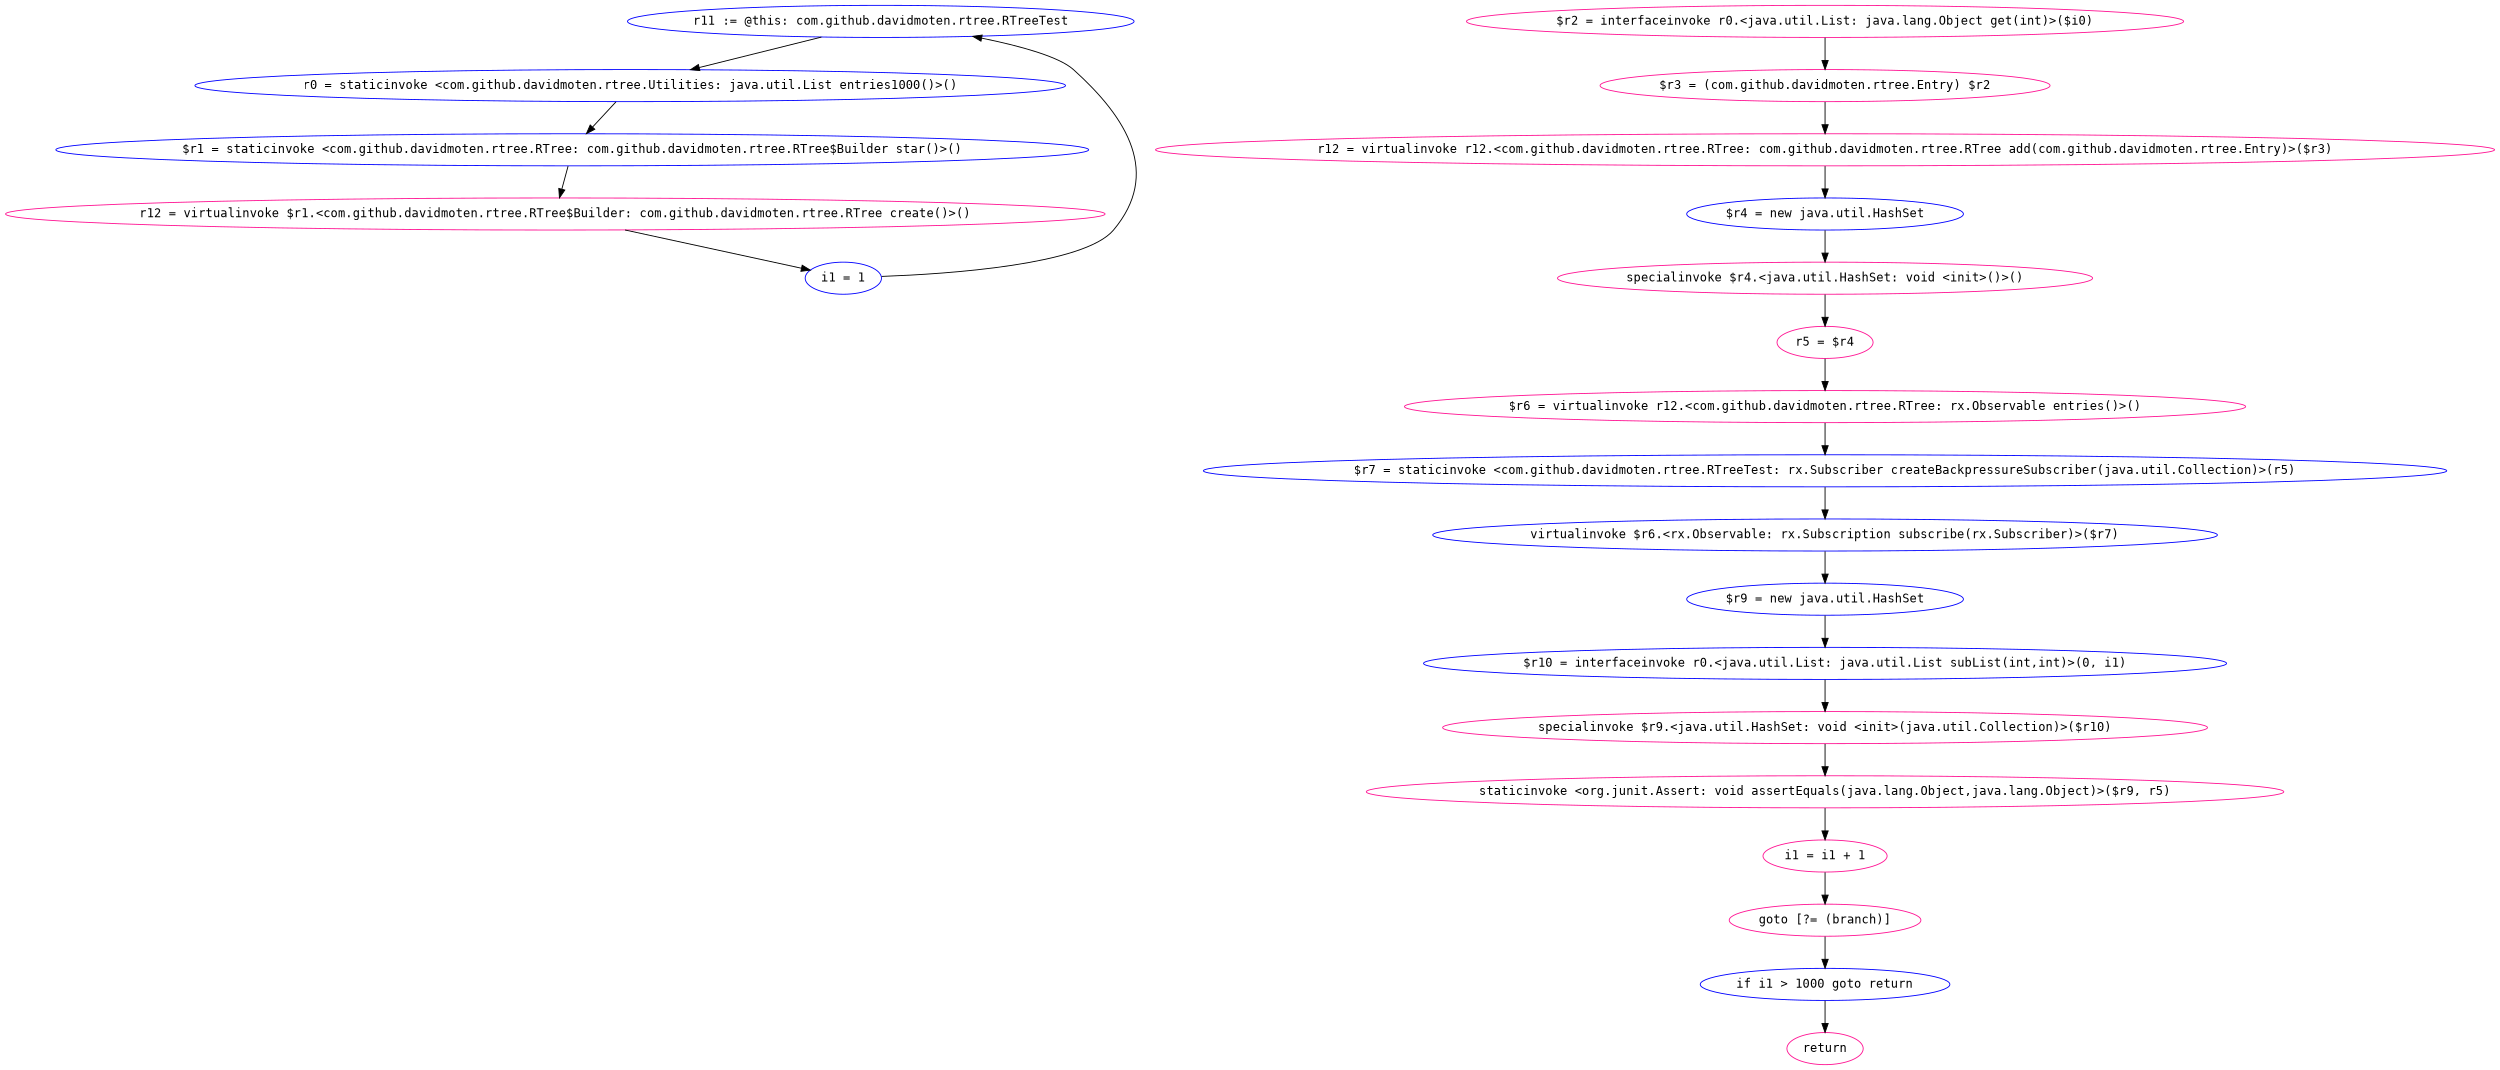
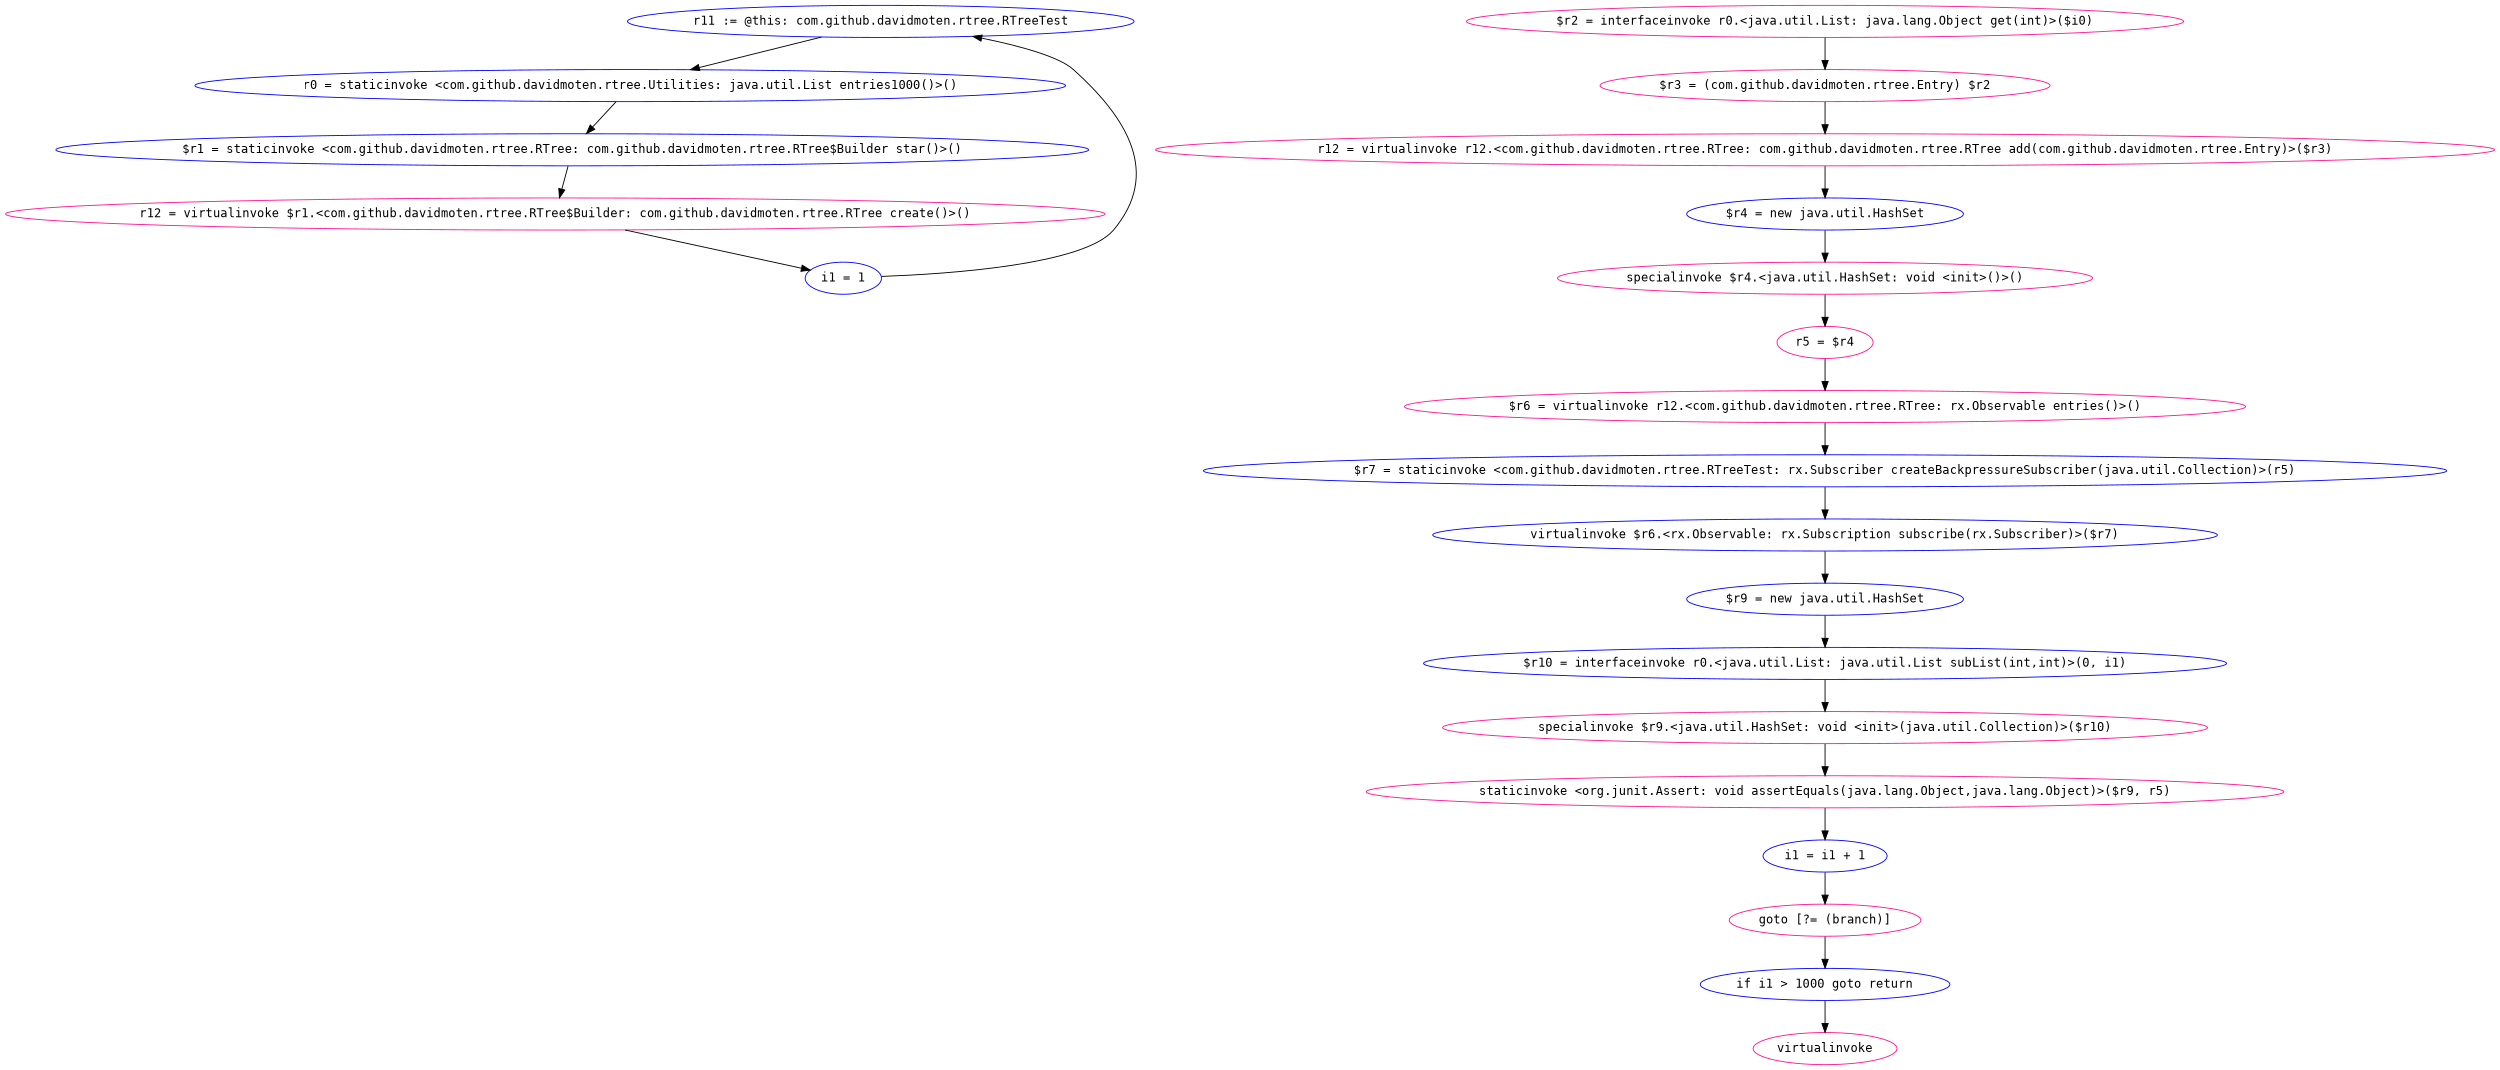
node "i1 = i1 + 1": color deeppink -> blue
node "return": label "return" -> "virtualinvoke"
